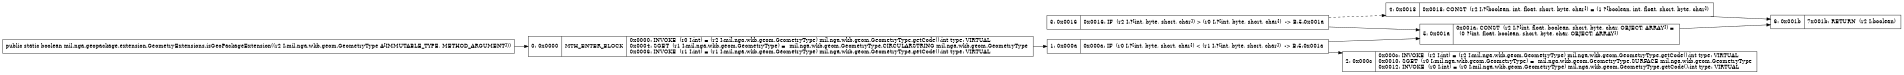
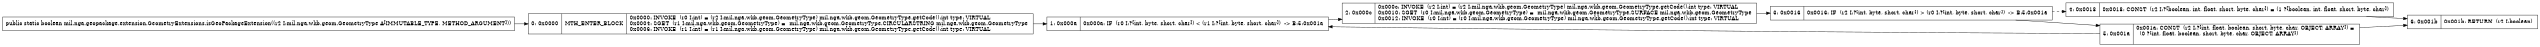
edge "2: 0x000c" -> "3: 0x0016": added
node "6: 0x001b": text "7x001b: RETURN  (r2 I:boolean)" -> "0x001b: RETURN  (r2 I:boolean)"
edge "1: 0x000a" -> "5: 0x001a": reversed
